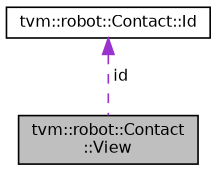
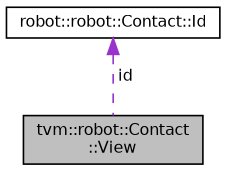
node "tvm::robot::Contact::Id": label "tvm::robot::Contact::Id" -> "robot::robot::Contact::Id"
